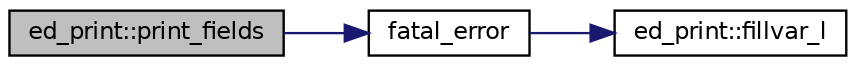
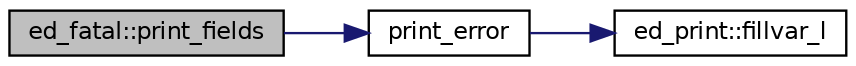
node "ed_print::print_fields": label "ed_print::print_fields" -> "ed_fatal::print_fields"
node "fatal_error": label "fatal_error" -> "print_error"
